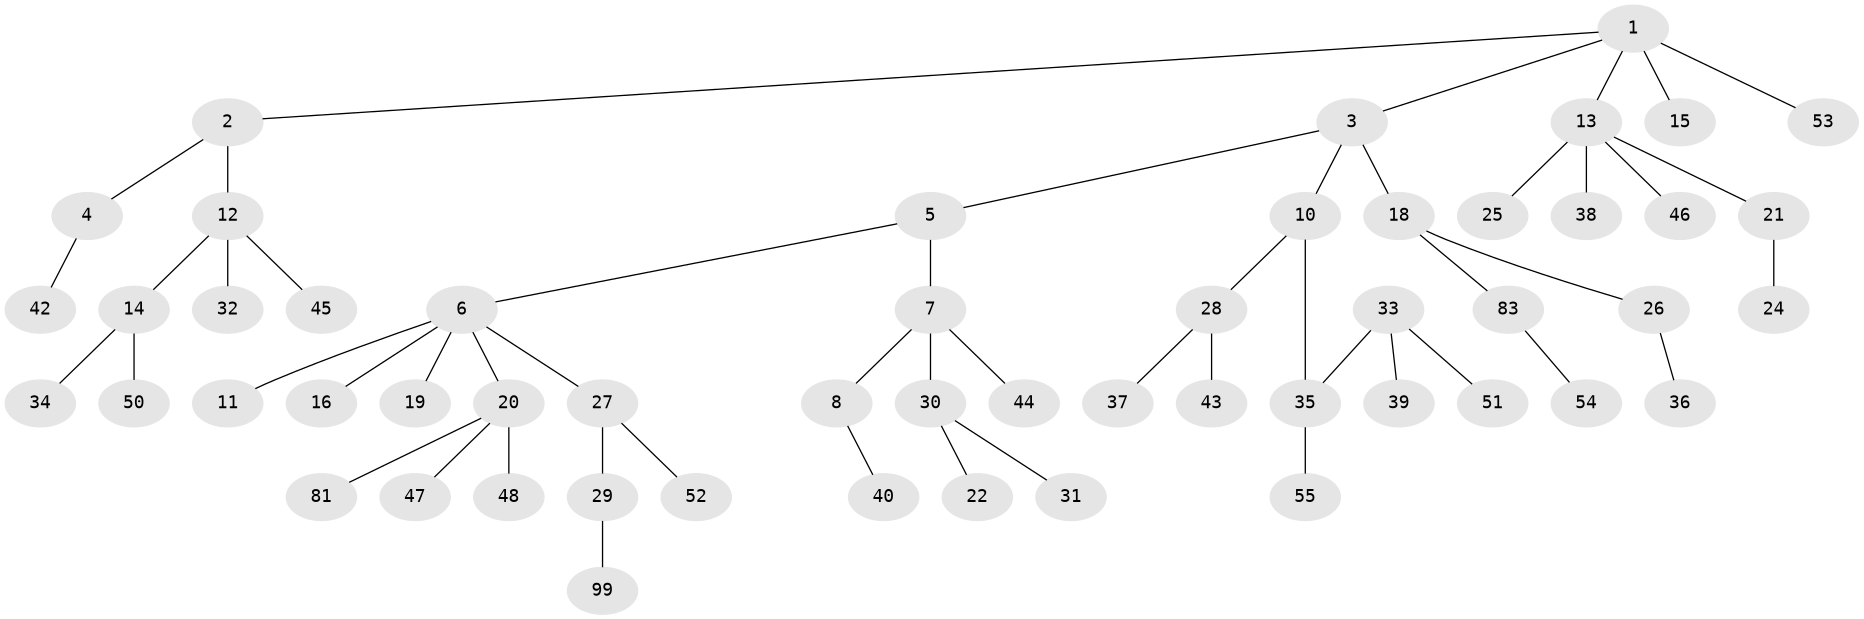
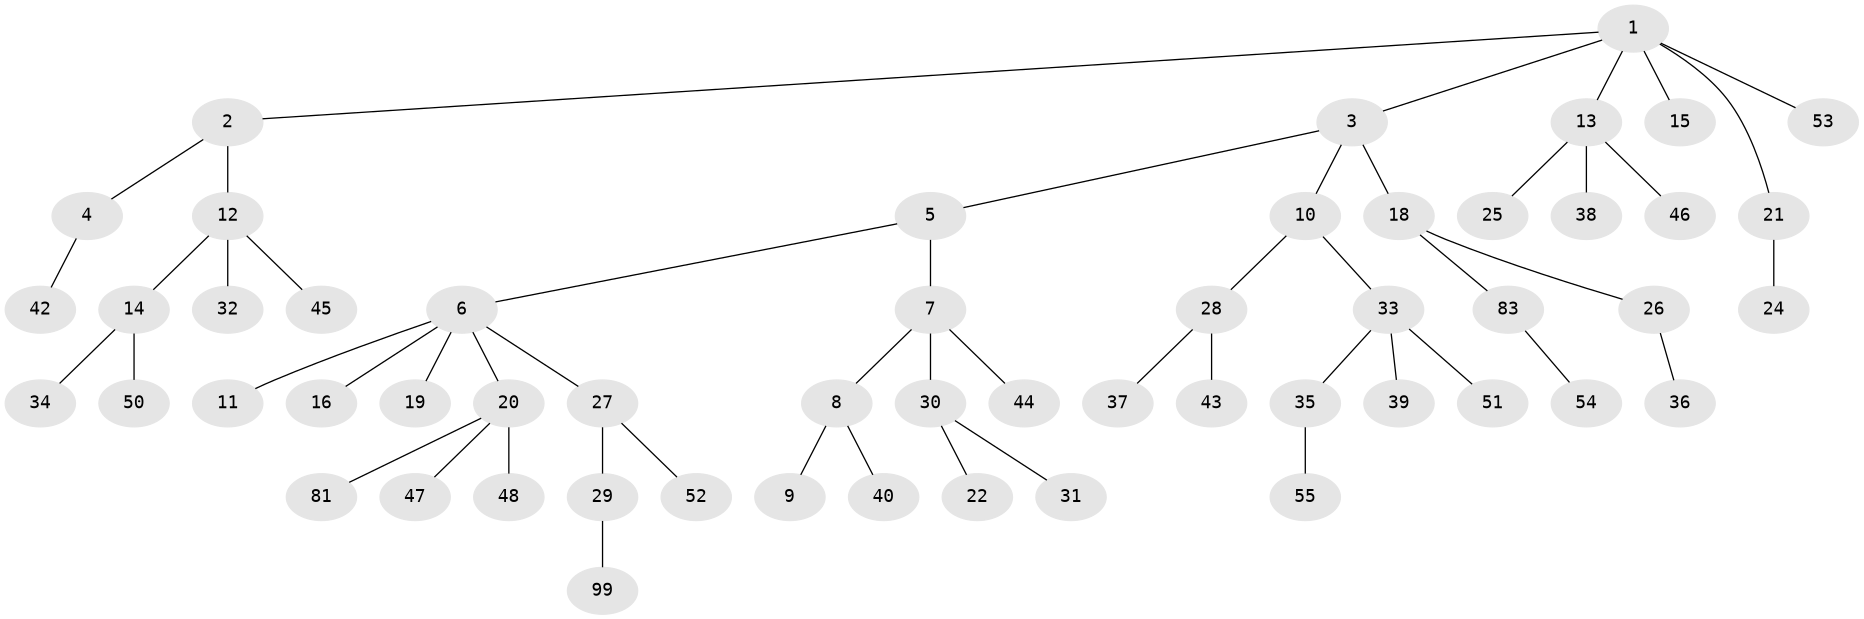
edge "13" -- "21": now "1" -- "21"
edge "10" -- "35": now "10" -- "33"
node "9": added
